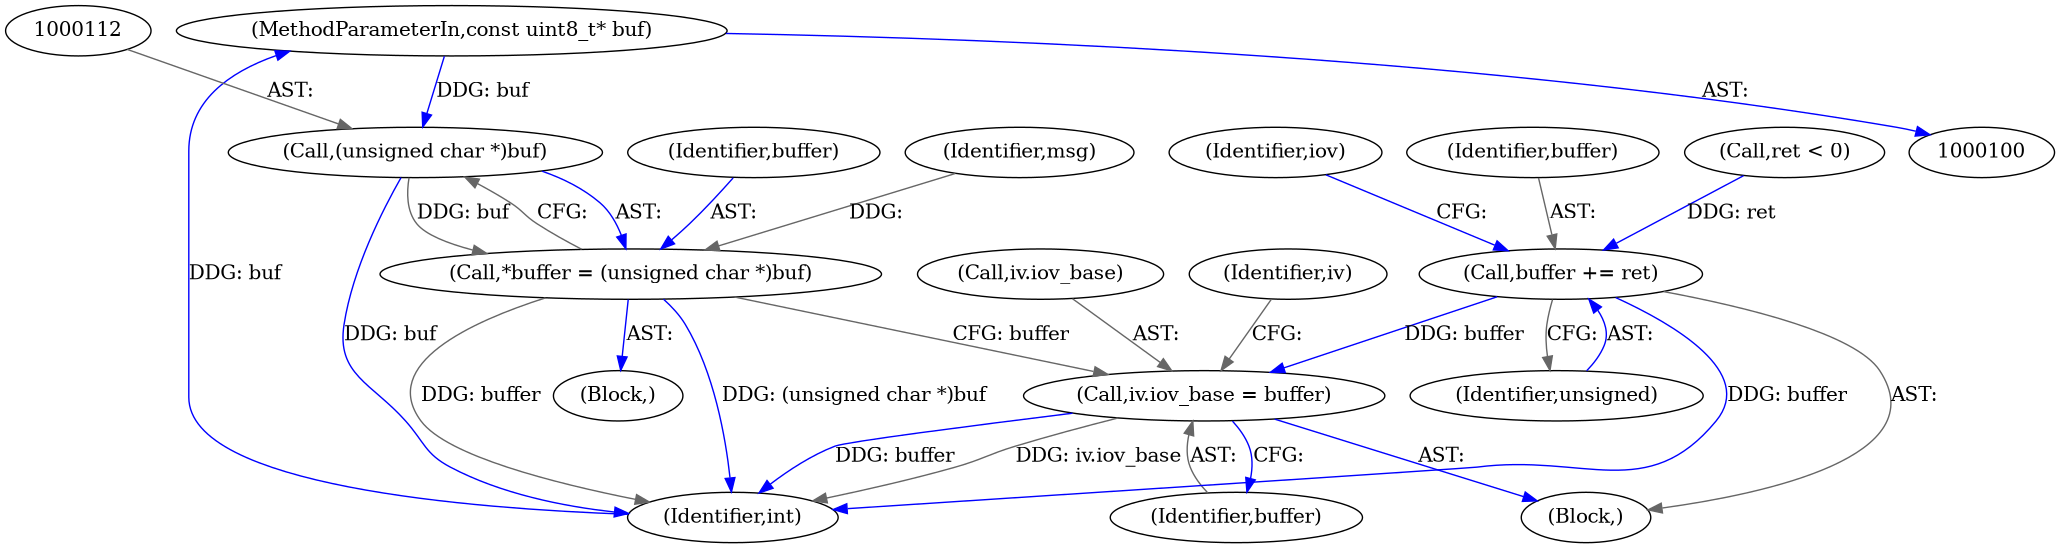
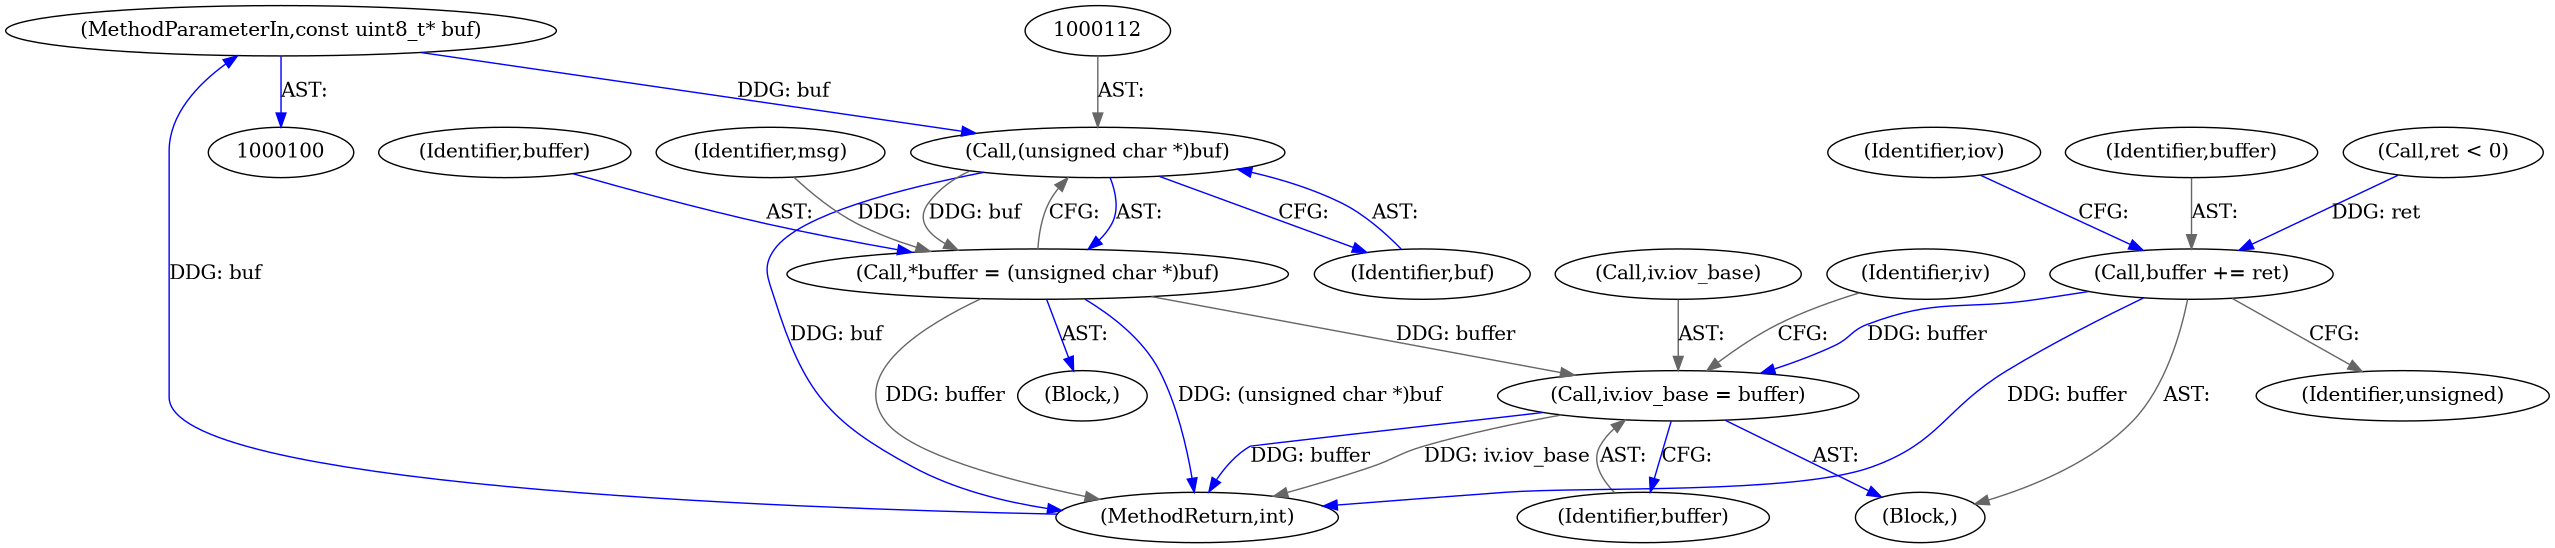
node "(Identifier,buf)": added
edge "(Call,*buffer = (unsigned char *)buf)" -> "(Call,iv.iov_base = buffer)": label "CFG: buffer" -> "DDG: buffer"
edge "(Identifier,unsigned)" -> "(Call,buffer += ret)": removed, label "AST:"
node "(Identifier,int)": label "(Identifier,int)" -> "(MethodReturn,int)"
